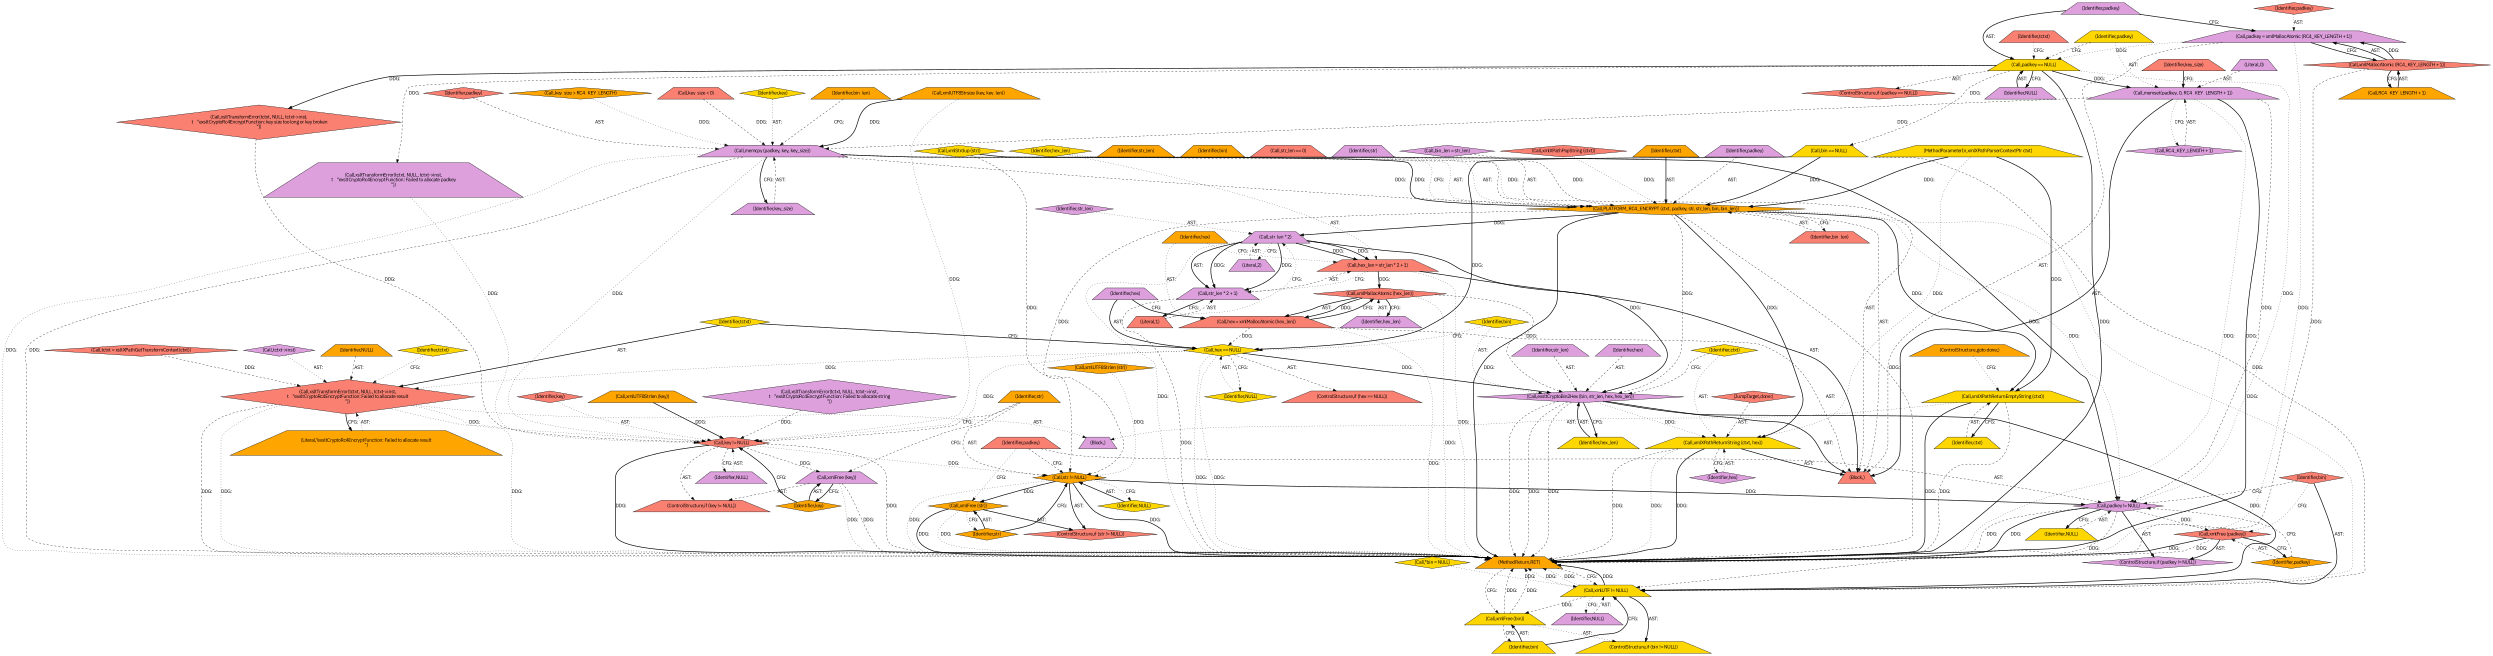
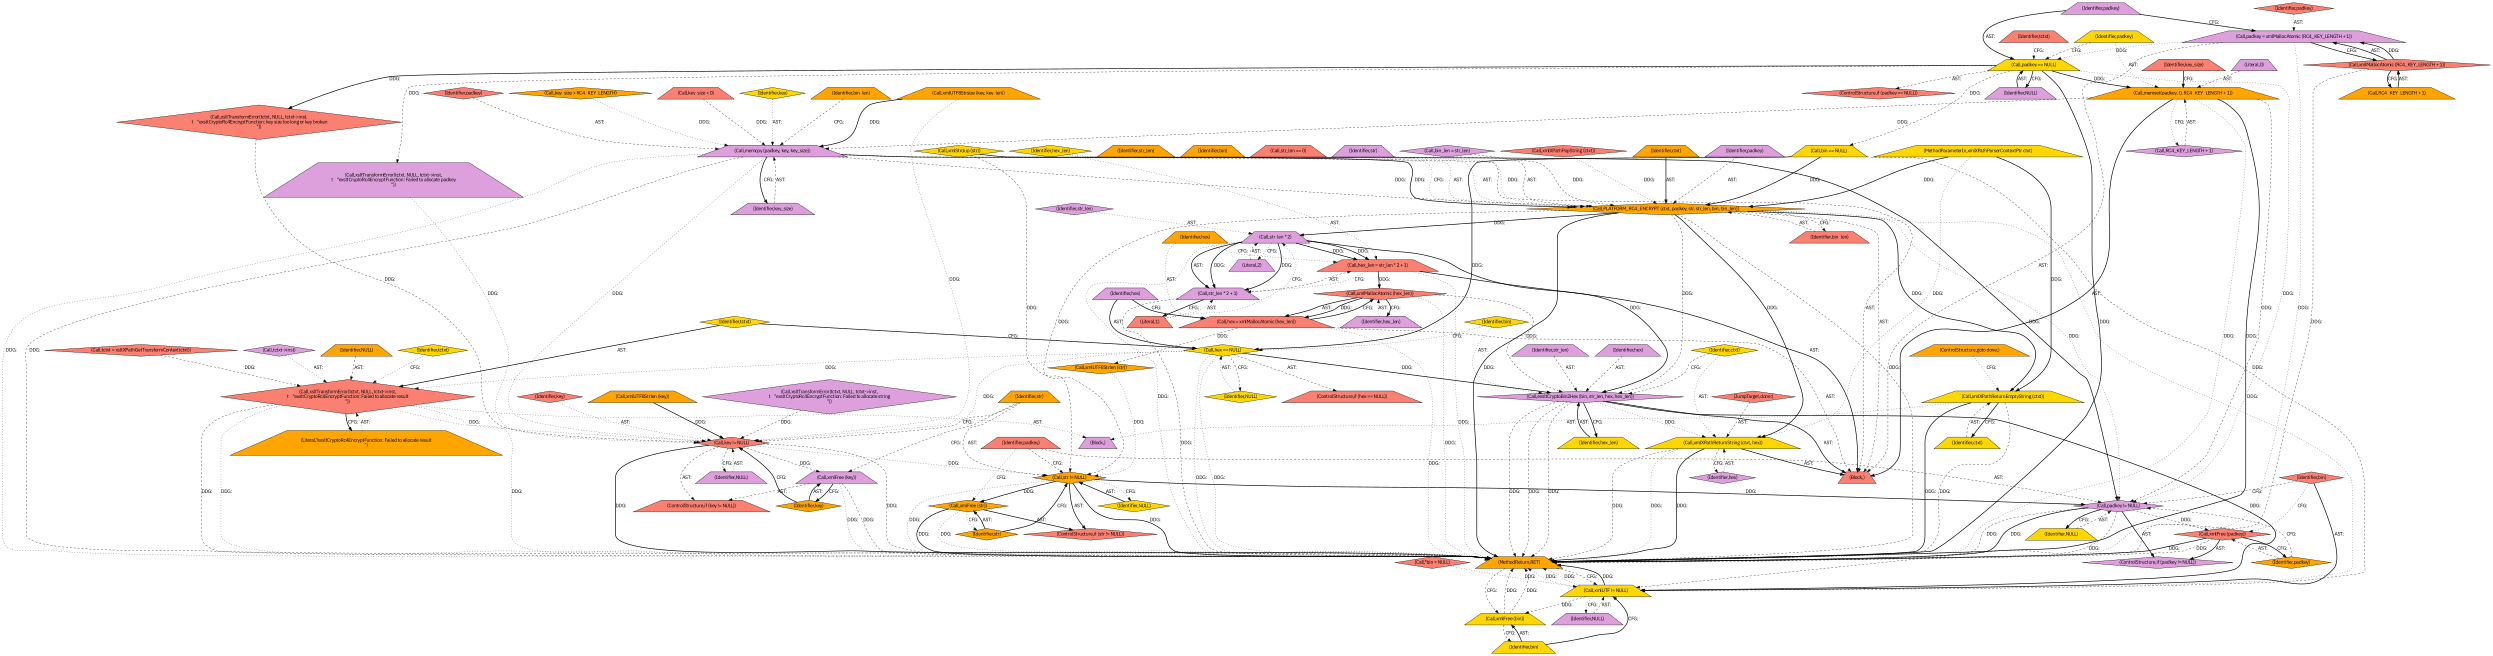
node "(Call,memset(padkey, 0, RC4_KEY_LENGTH + 1))": fillcolor plum -> orange
edge "(Literal,1)" -> "(Call,str_len * 2 + 1)": style dashed -> dotted
edge "(Call,hex = xmlMallocAtomic (hex_len))" -> "(Call,hex == NULL)": now "(Call,hex = xmlMallocAtomic (hex_len))" -> "(Call,xmlUTF8Strlen (str))"
node "(Call,*bin = NULL)": fillcolor gold -> salmon
node "(ControlStructure,if (bin != NULL))": removed
